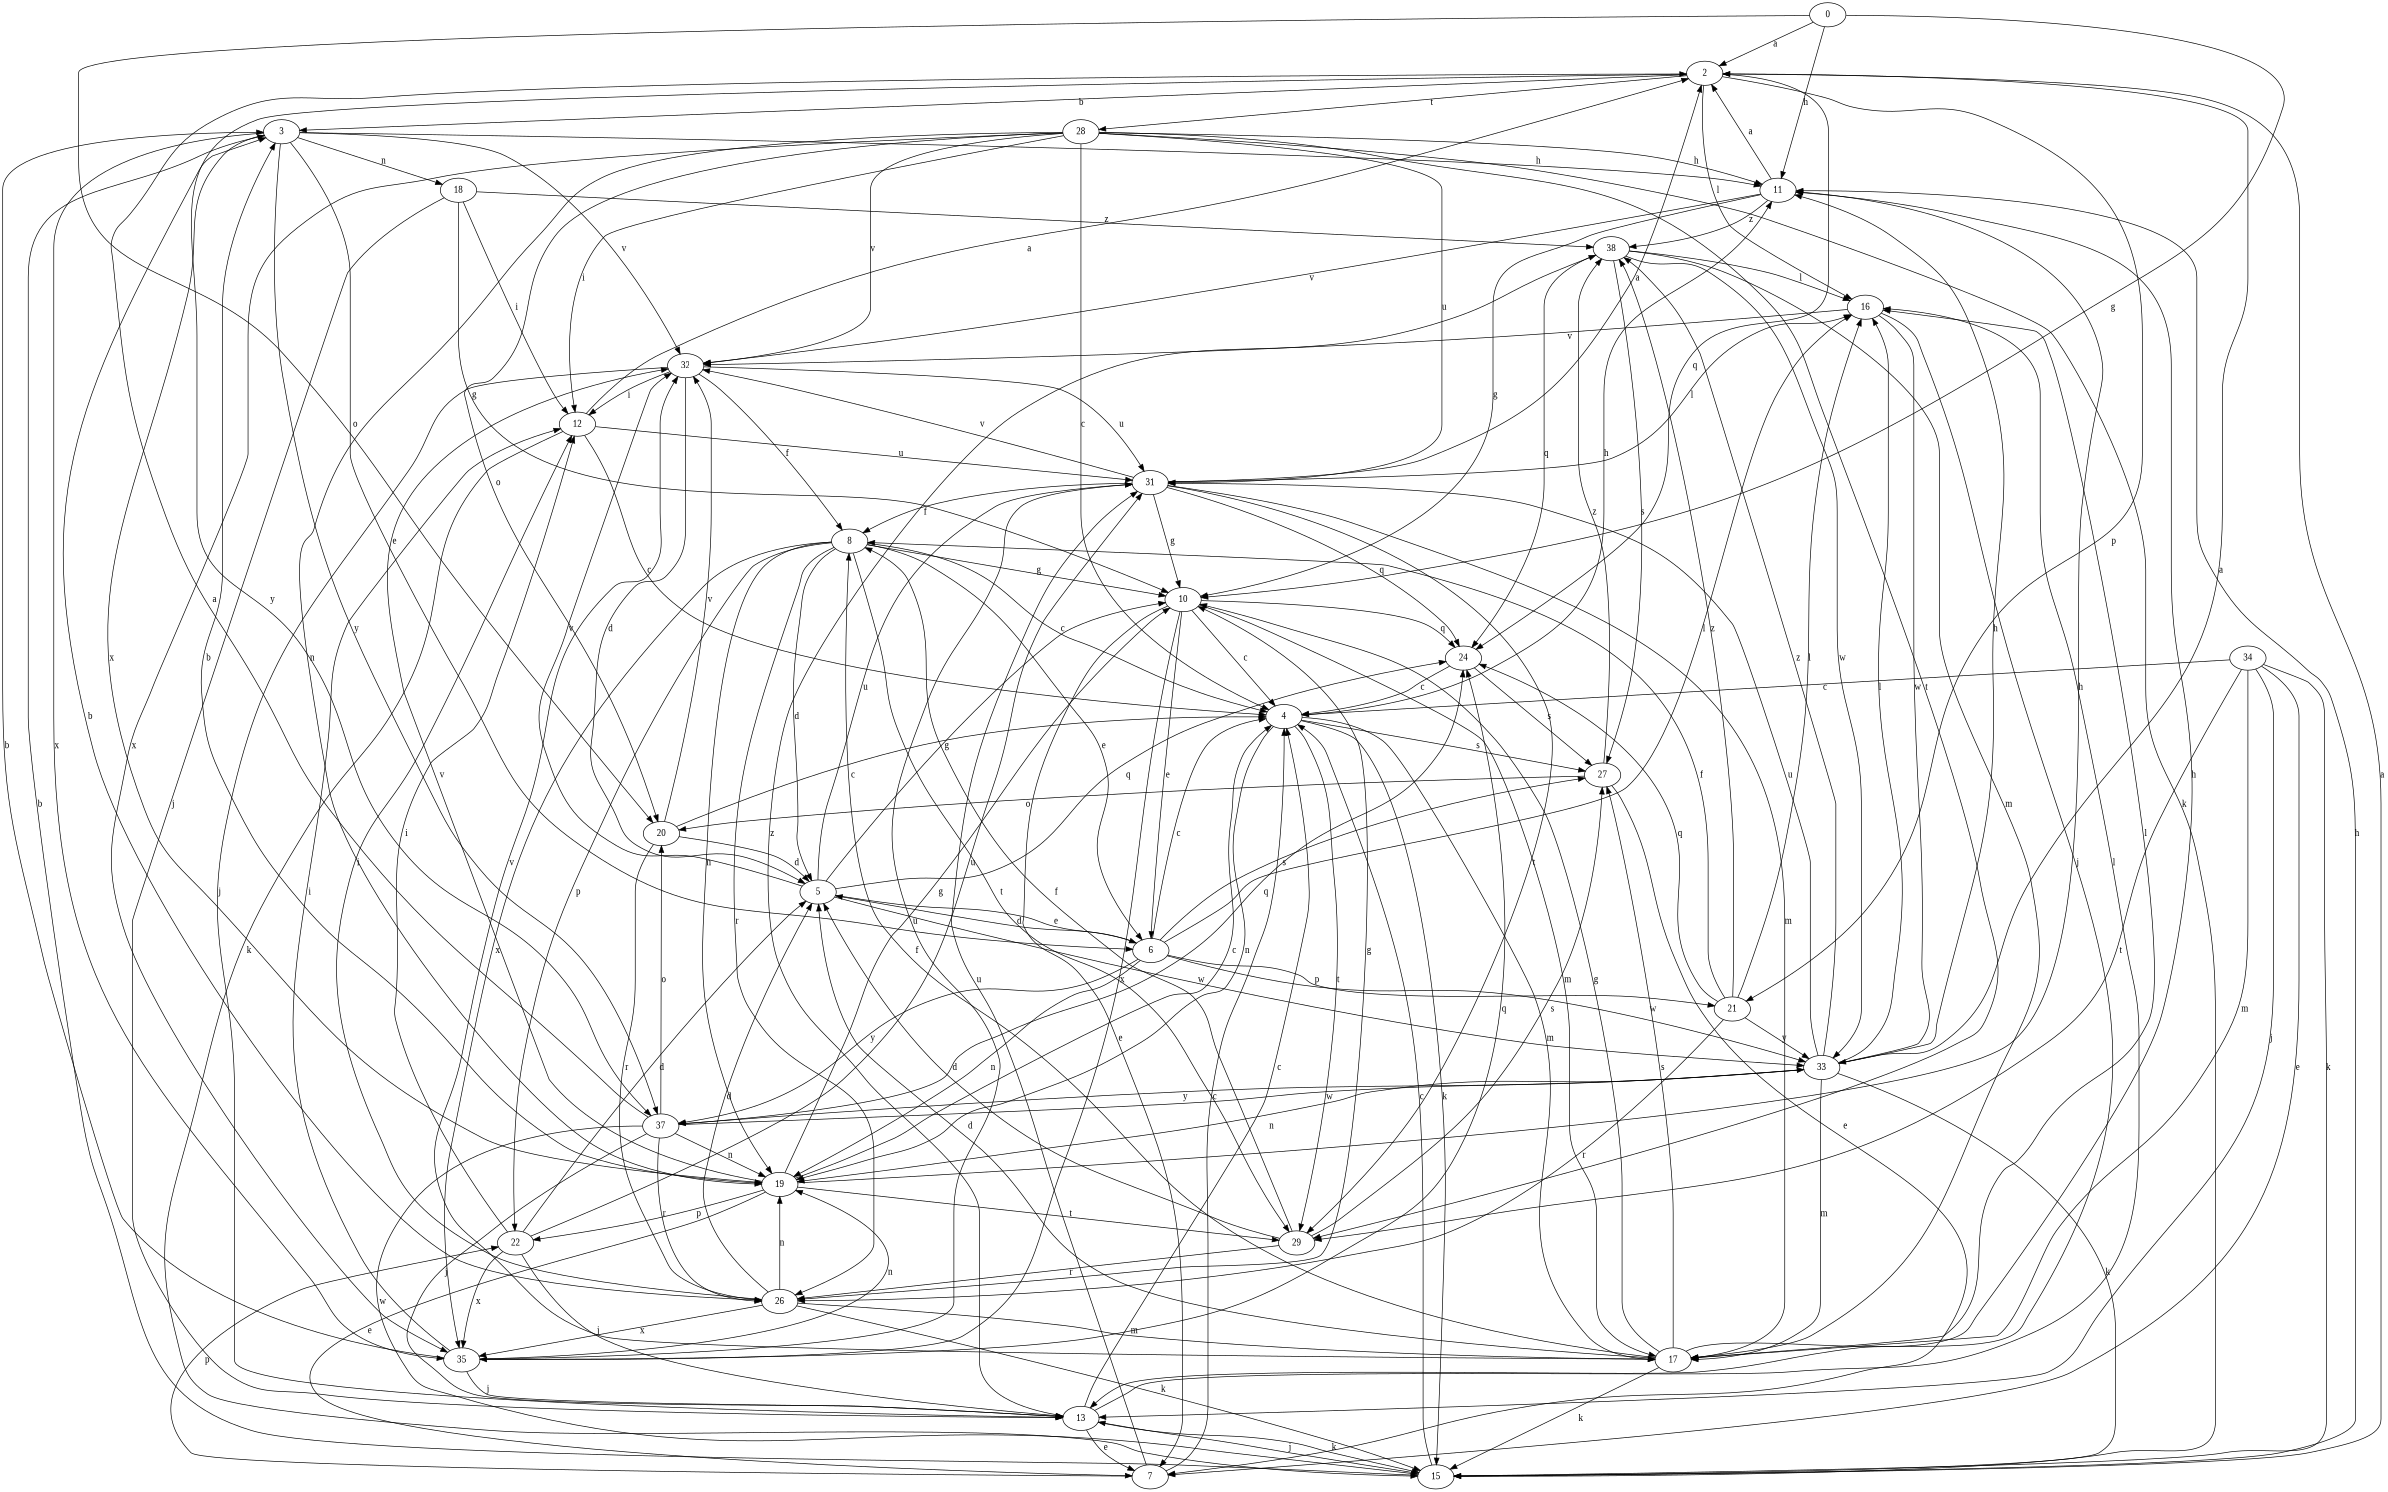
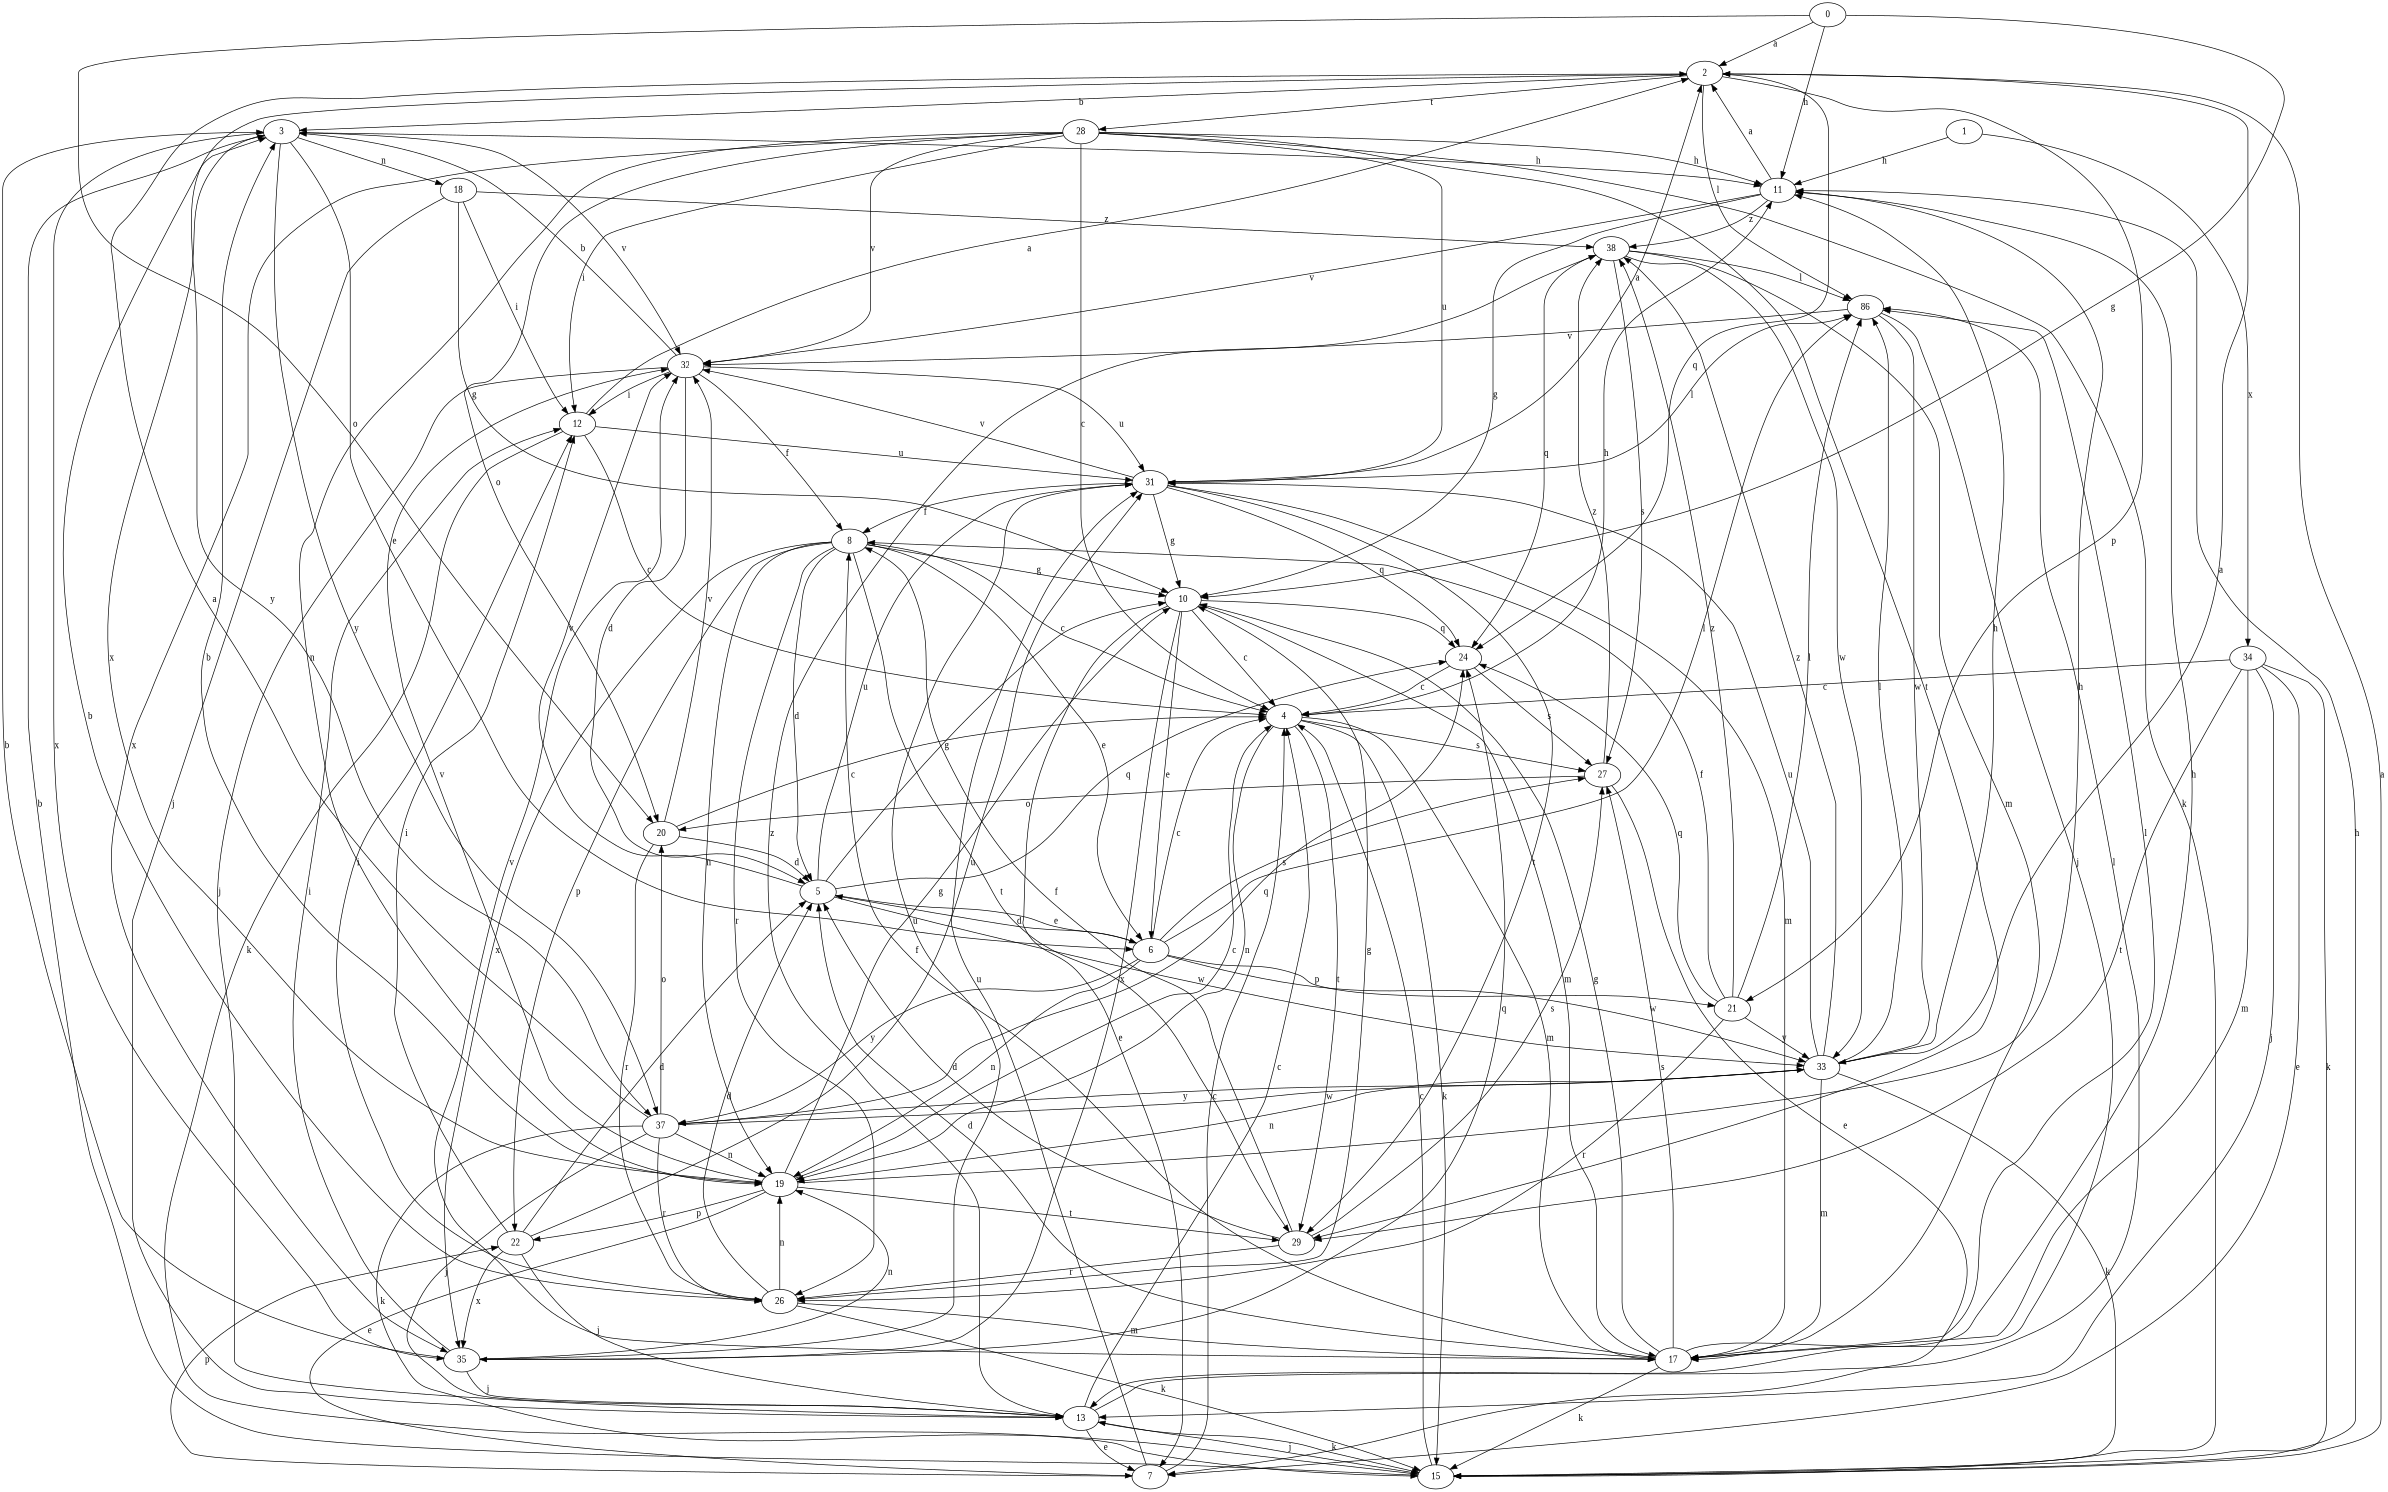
node "1": added
edge "32" -> "3": added, label "b"
node "16": label "16" -> "86"
edge "37" -> "15": label "w" -> "k"
edge "26" -> "35": removed, label "x"
